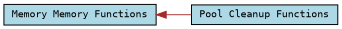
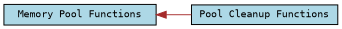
node "Memory Memory Functions": label "Memory Memory Functions" -> "Memory Pool Functions"
